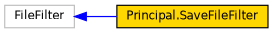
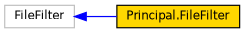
node "Principal.SaveFileFilter": label "Principal.SaveFileFilter" -> "Principal.FileFilter"
